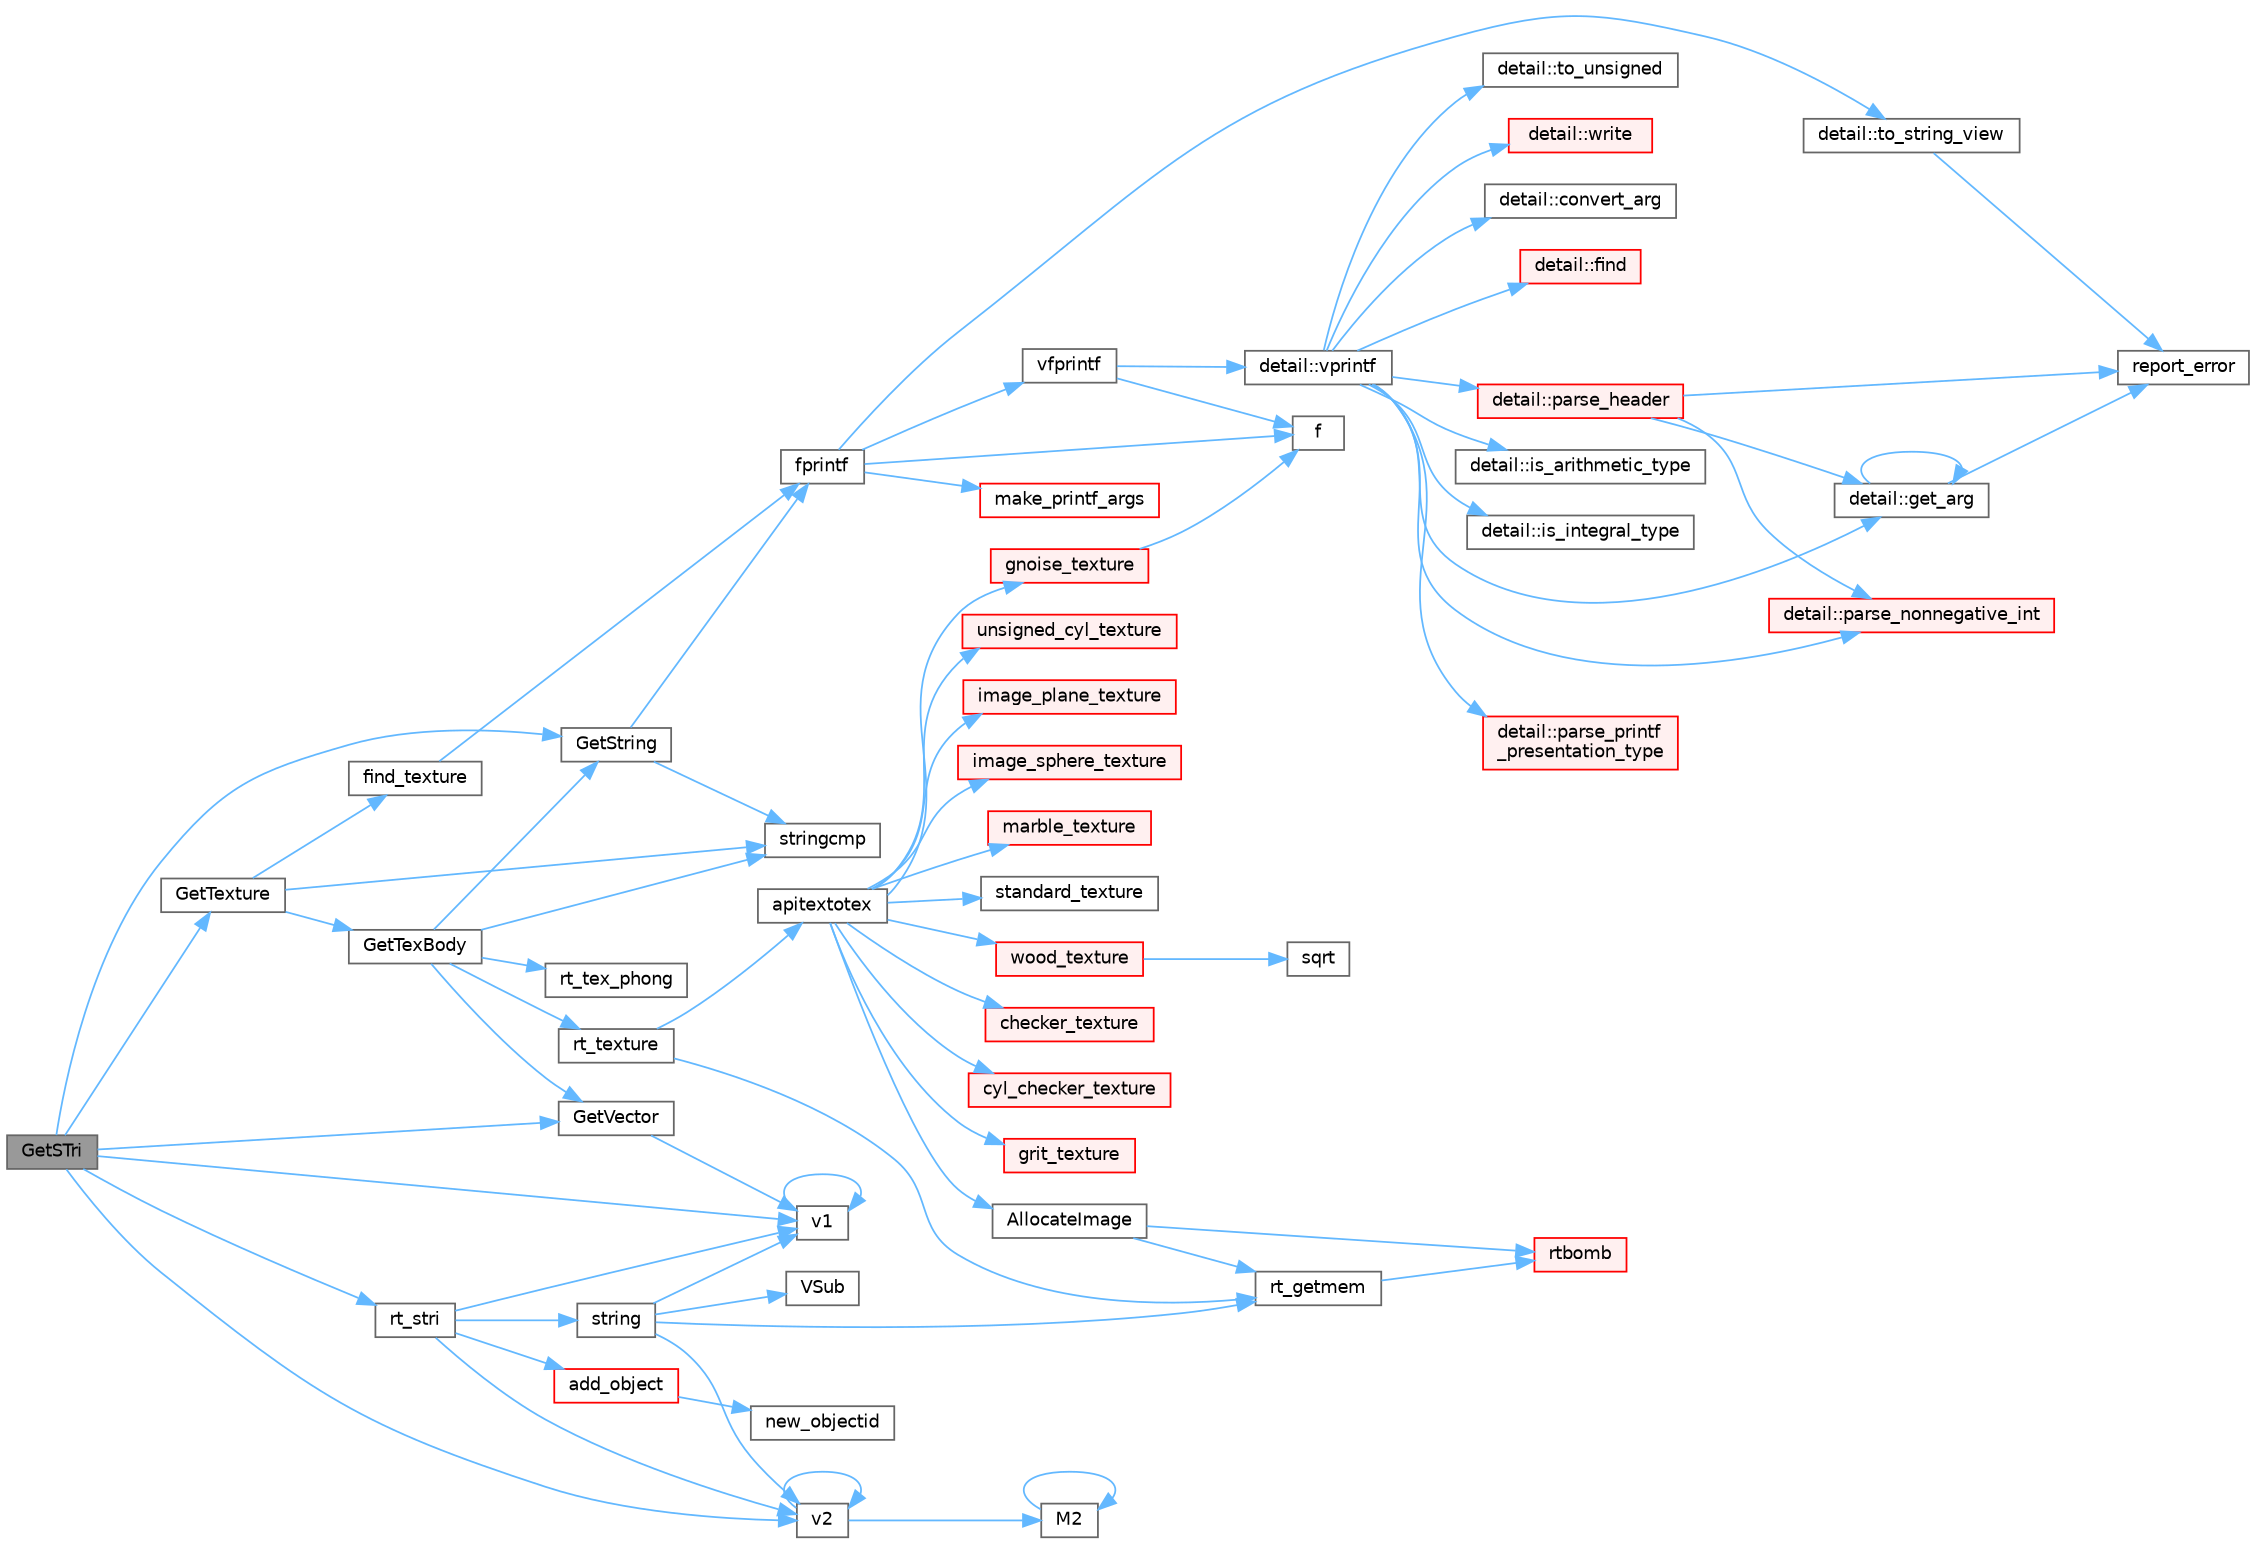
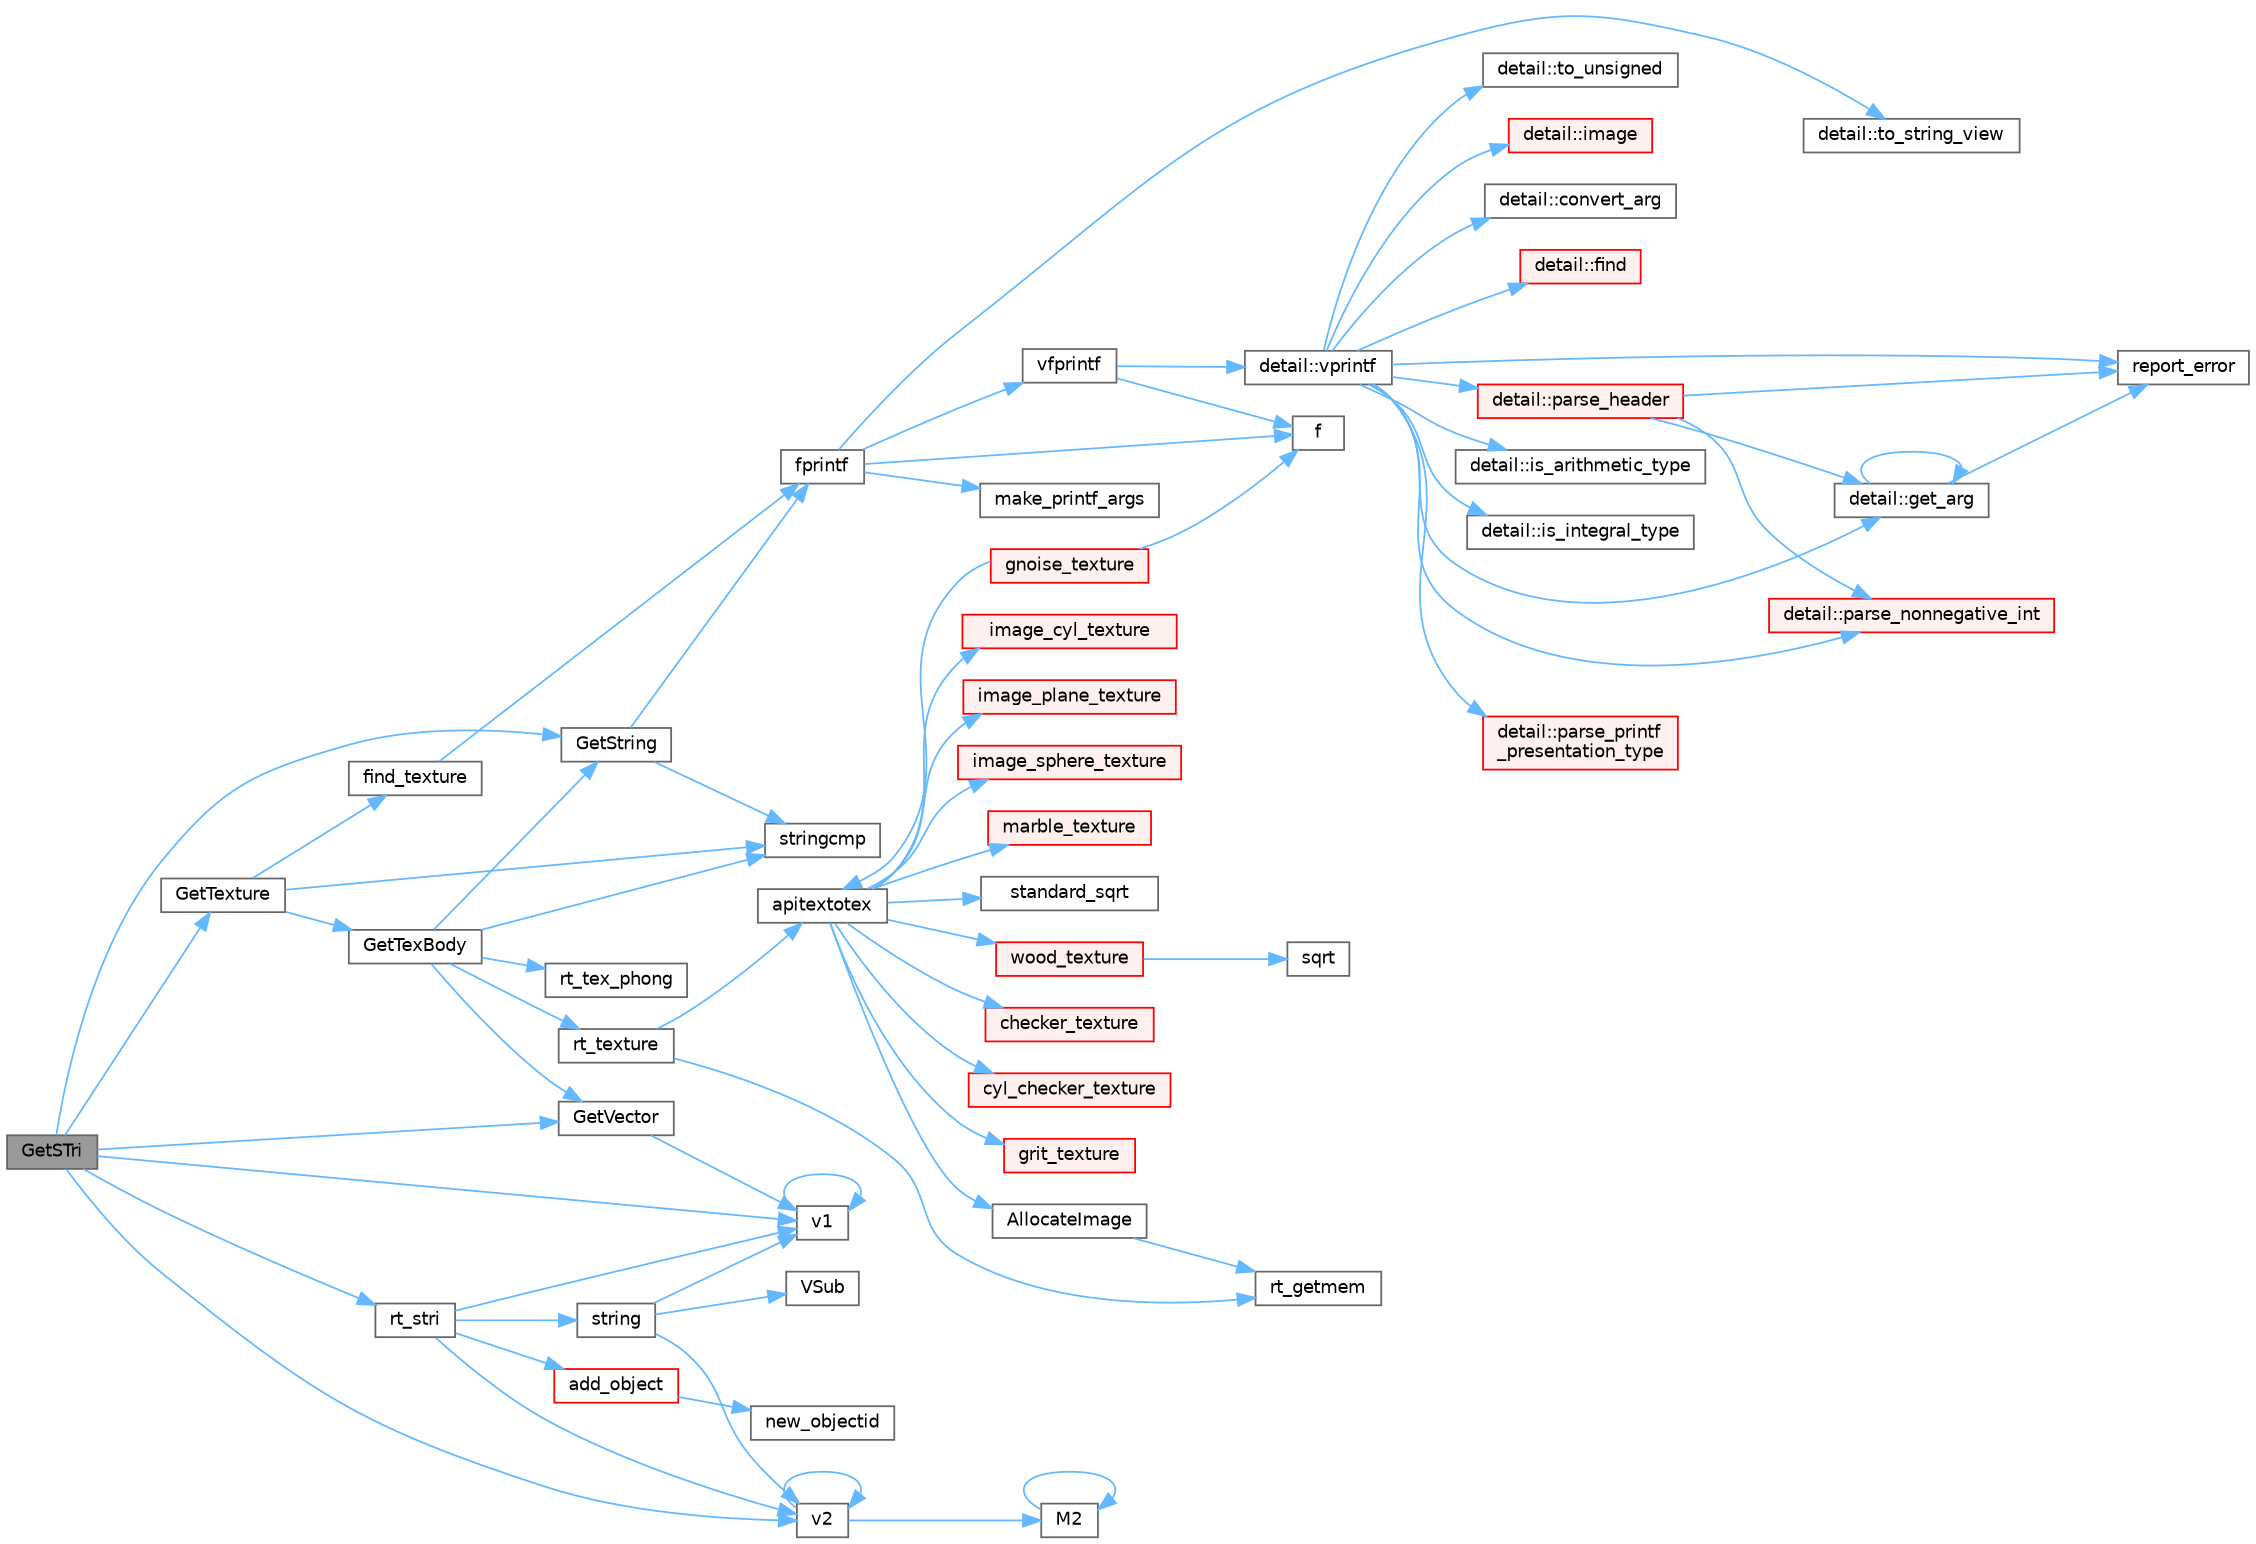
node "detail::write": label "detail::write" -> "detail::image"
edge "detail::to_string_view" -> "report_error": now "detail::vprintf" -> "report_error"
node "make_printf_args": color red -> grey40
node "unsigned_cyl_texture": label "unsigned_cyl_texture" -> "image_cyl_texture"
edge "apitextotex" -> "gnoise_texture": reversed
node "standard_texture": label "standard_texture" -> "standard_sqrt"
node "rtbomb": removed
edge "string" -> "rt_getmem": removed
